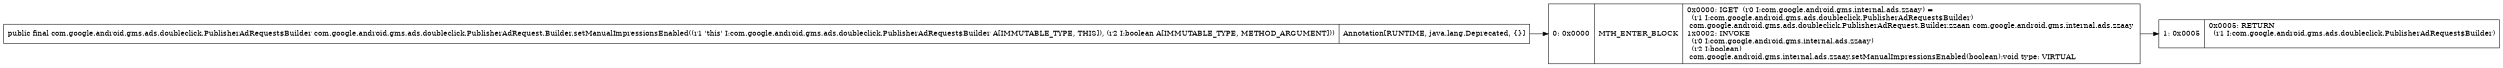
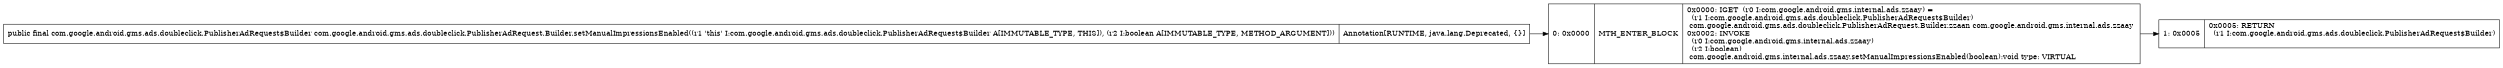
node "0: 0x0000": text "1x0002: INVOKE" -> "0x0002: INVOKE"
